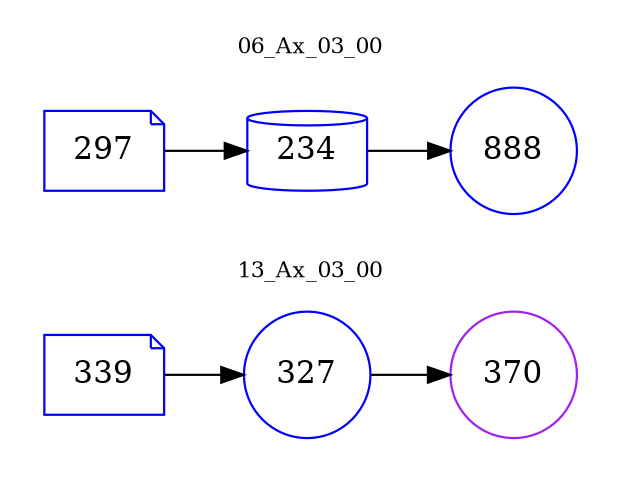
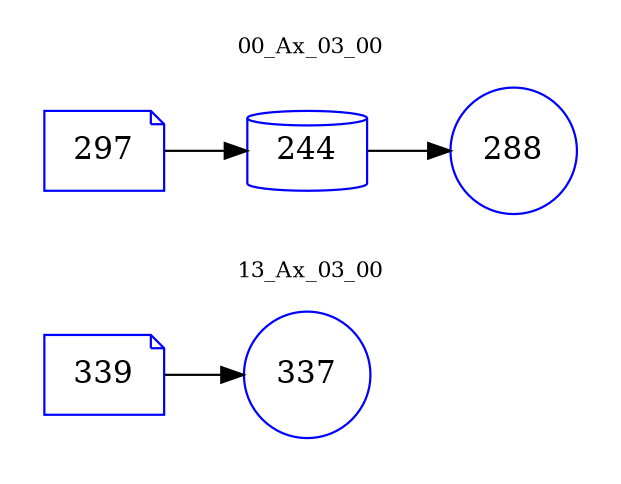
cluster "06_Ax_03_00": label "06_Ax_03_00" -> "00_Ax_03_00"
node "234": label "234" -> "244"
node "888": label "888" -> "288"
node "327": label "327" -> "337"
node "370": removed
